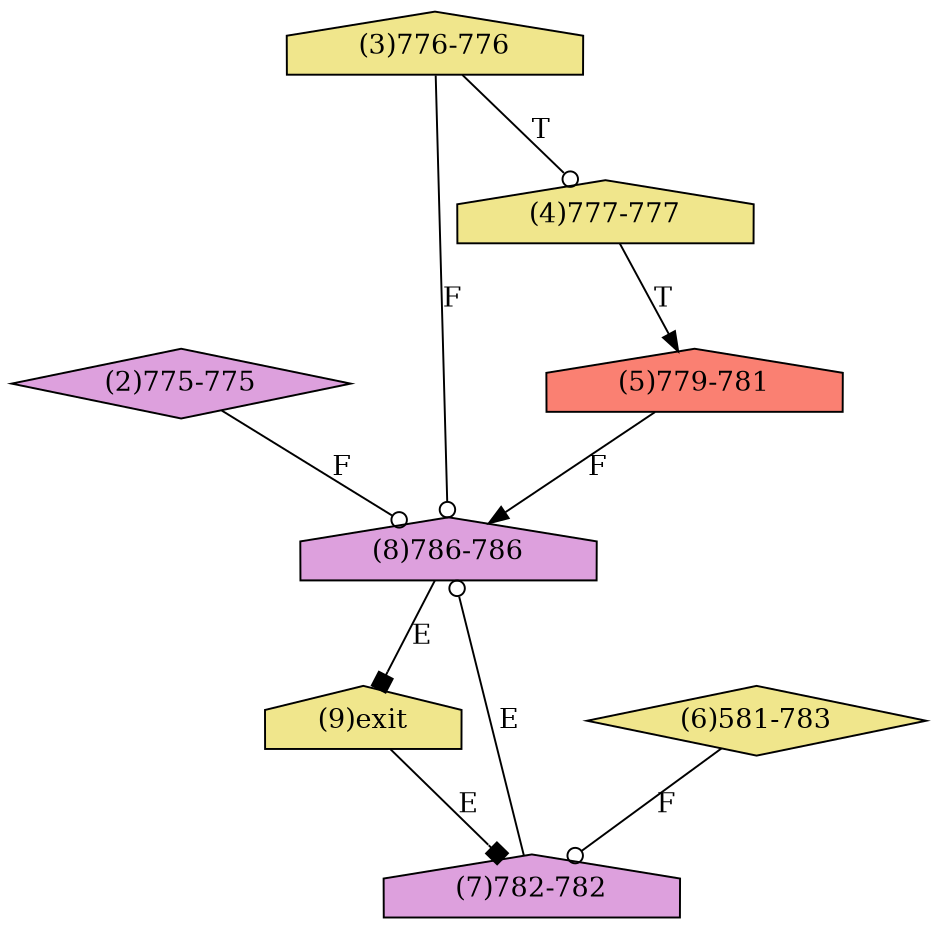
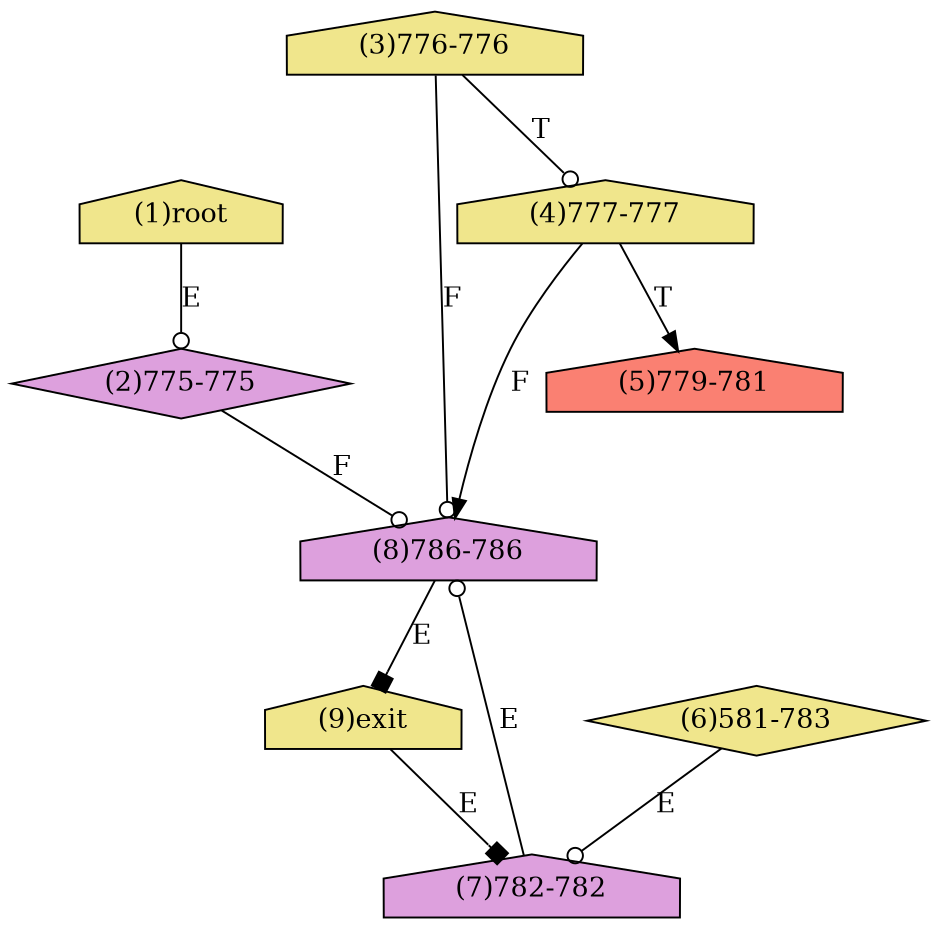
node "(1)root": added
edge "(5)779-781" -> "(8)786-786": now "(4)777-777" -> "(8)786-786"
edge "(6)581-783" -> "(7)782-782": label "F" -> "E"
